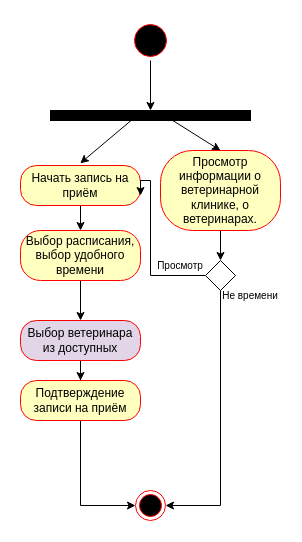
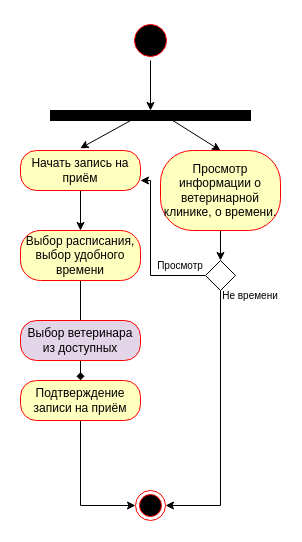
node "Начать запись на приём": moved (81, 186) -> (81, 171)
node "Просмотр информации о ветеринарной клинике, о ветеринарах.": label "Просмотр информации о ветеринарной клинике, о ветеринарах." -> "Просмотр информации о ветеринарной клинике, о времени."
edge "Выбор расписания, выбор удобного времени" -> "Выбор ветеринара из доступных": arrowhead classic -> none
edge "Выбор ветеринара из доступных" -> "Подтверждение записи на приём": arrowhead classic -> diamond
